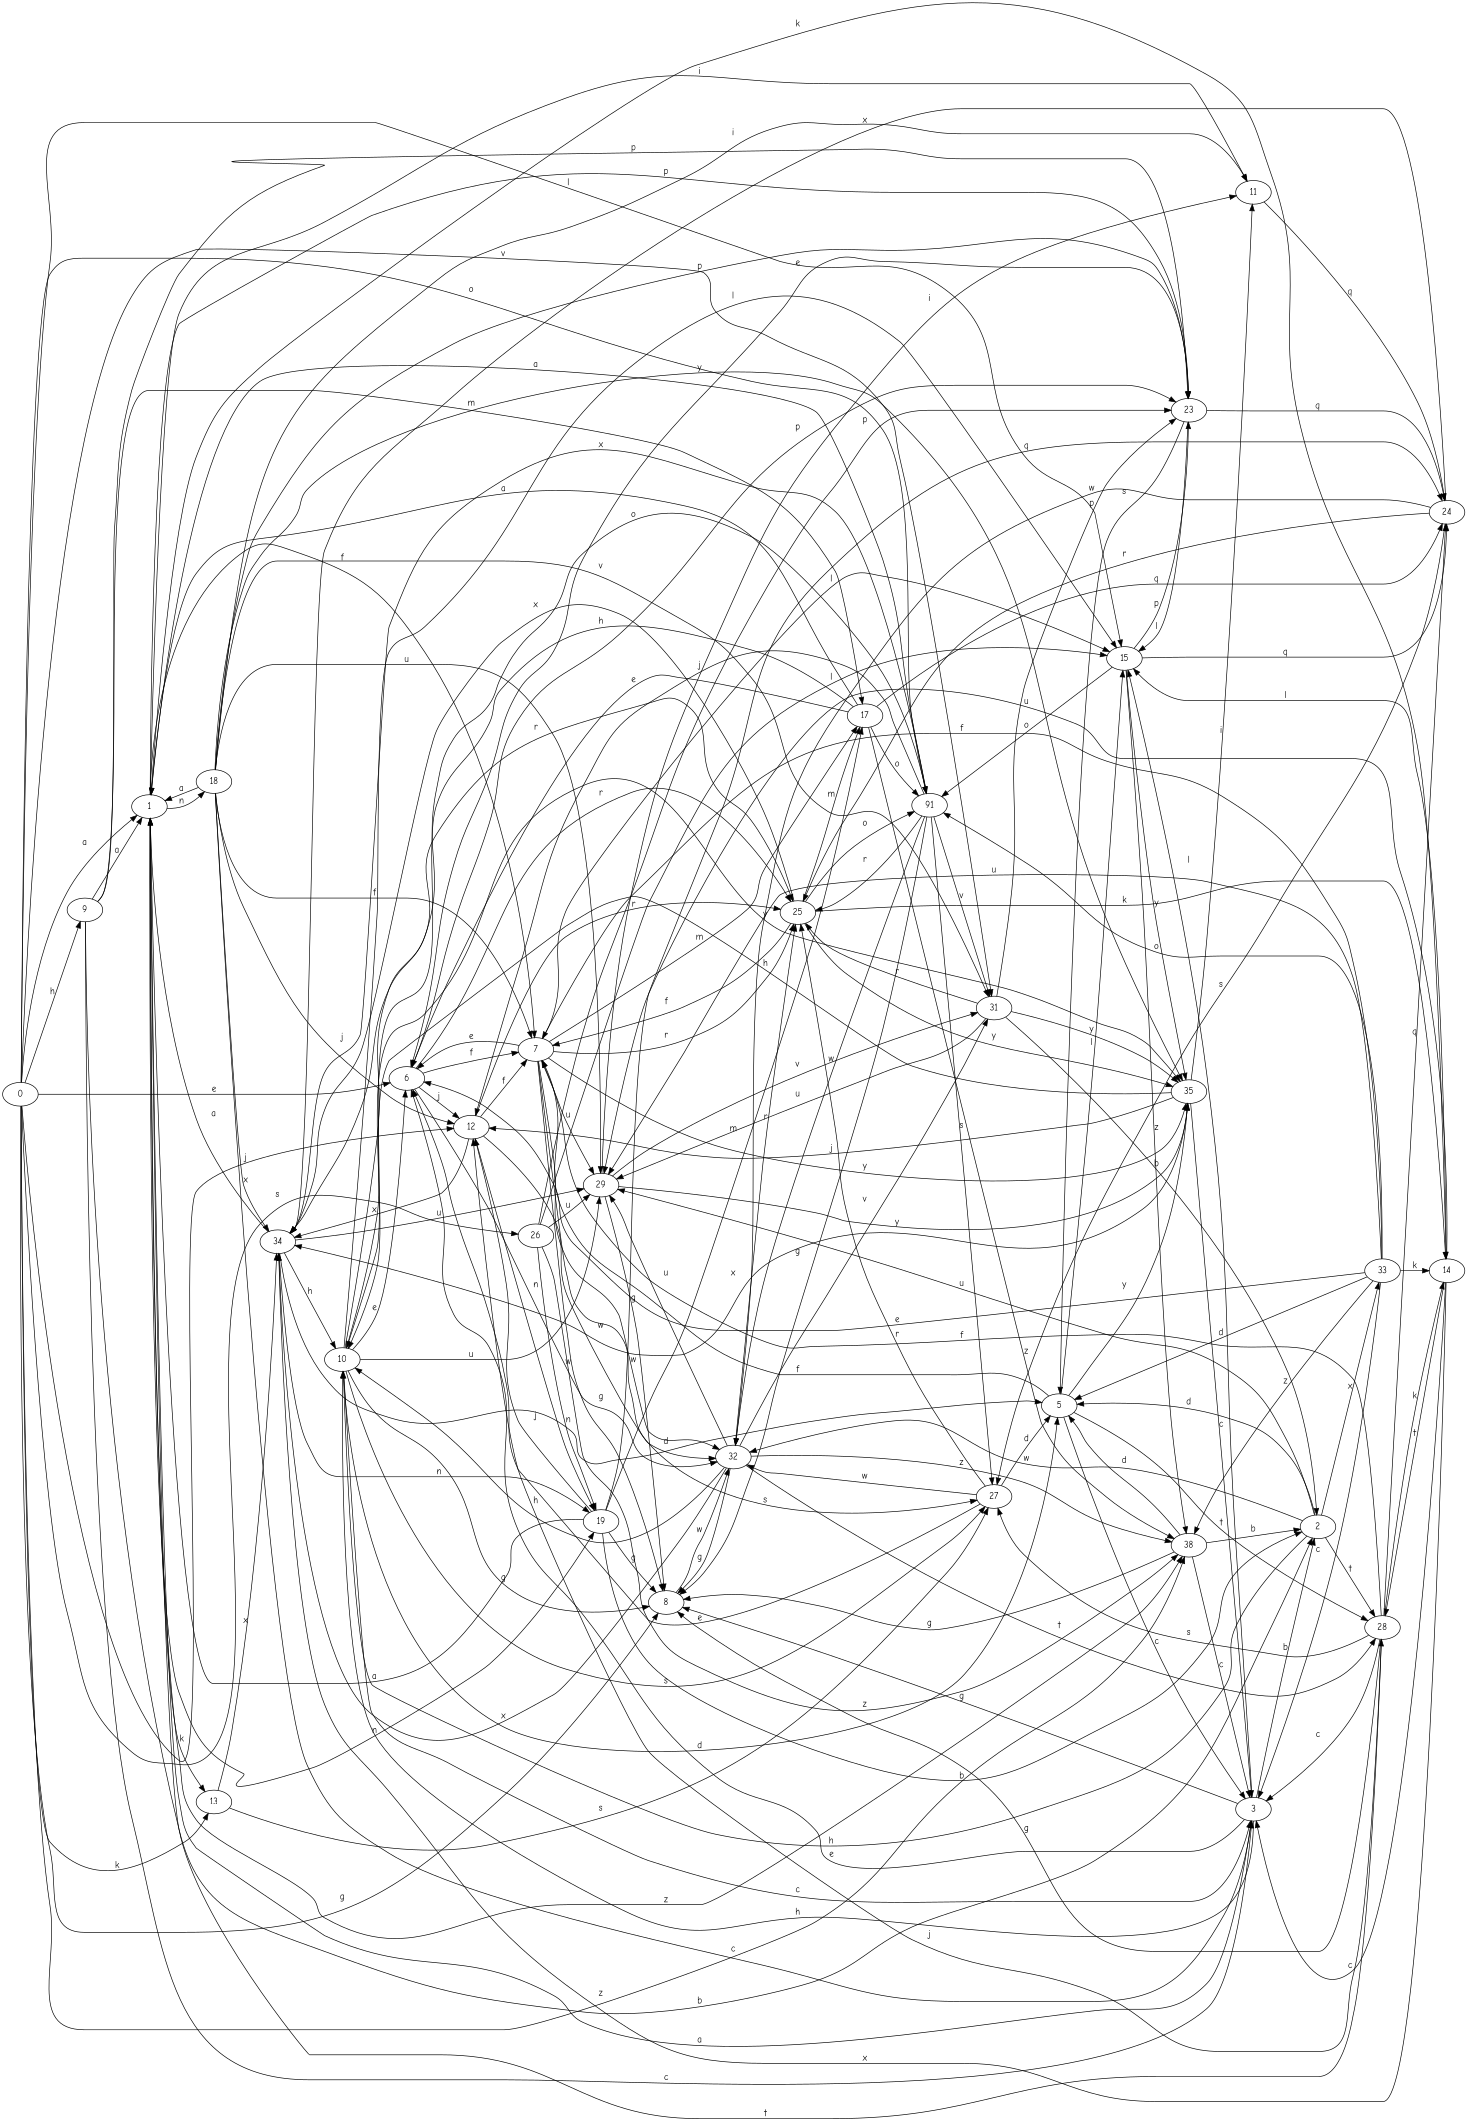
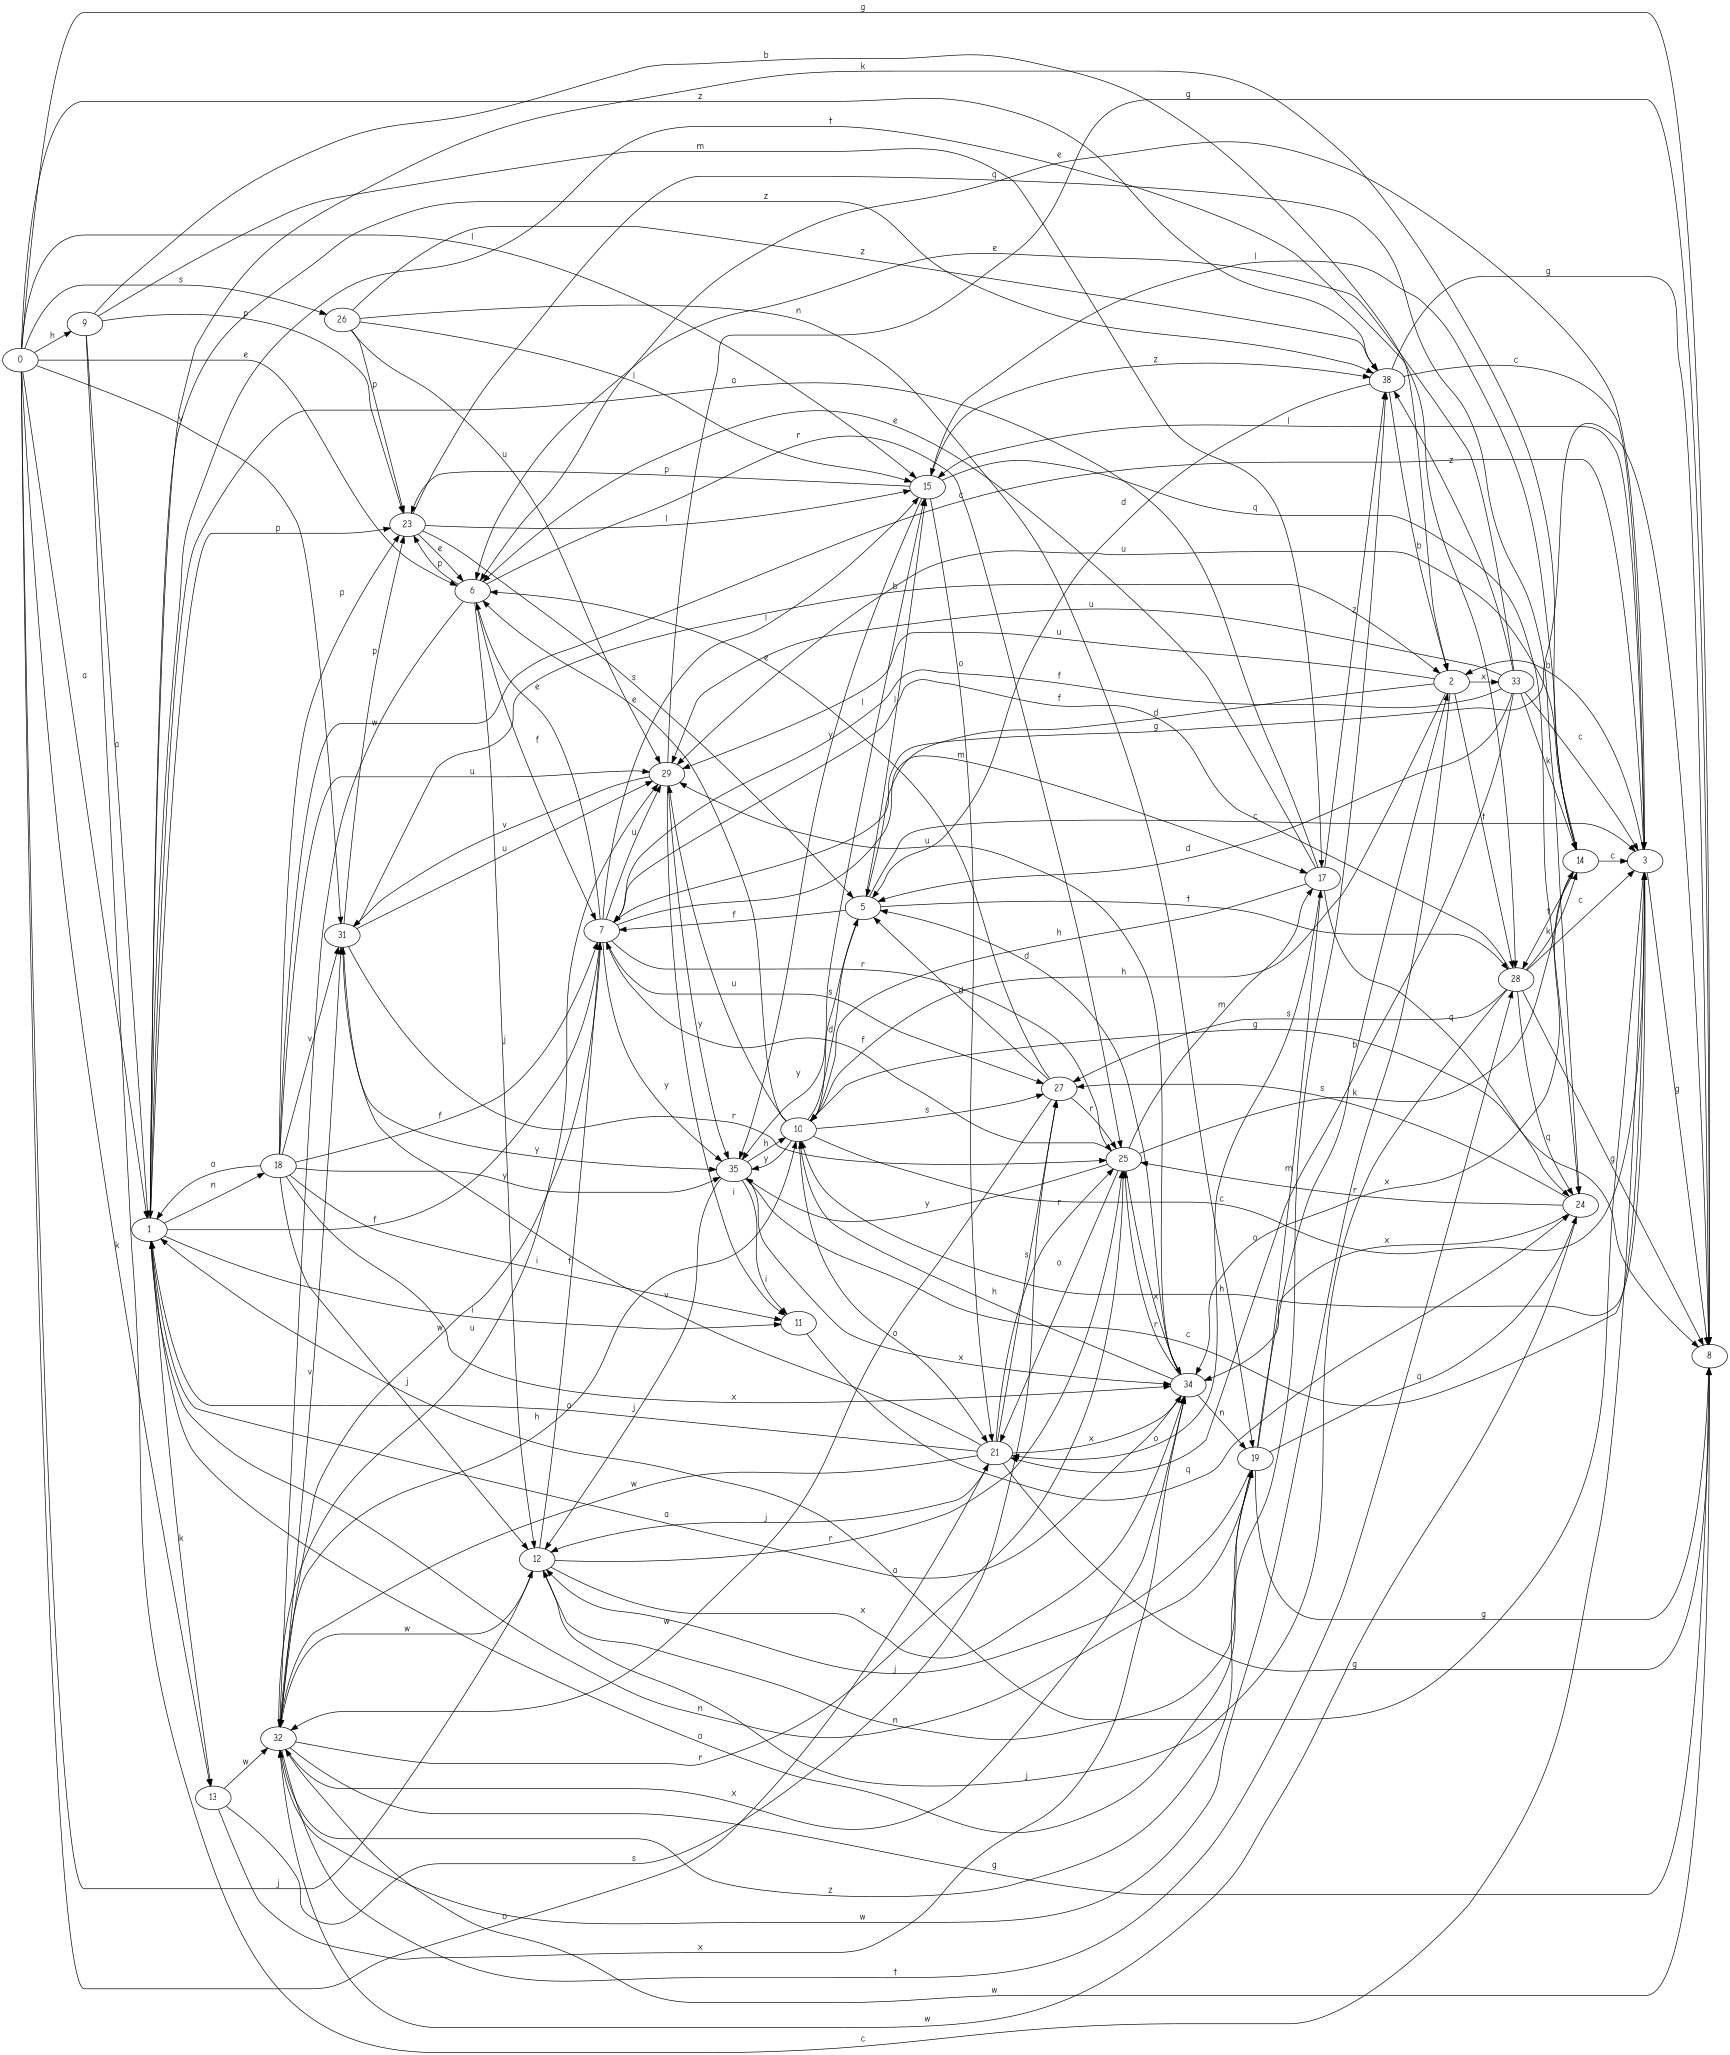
node "91": label "91" -> "21"
edge "13" -> "32": added, label "w"
